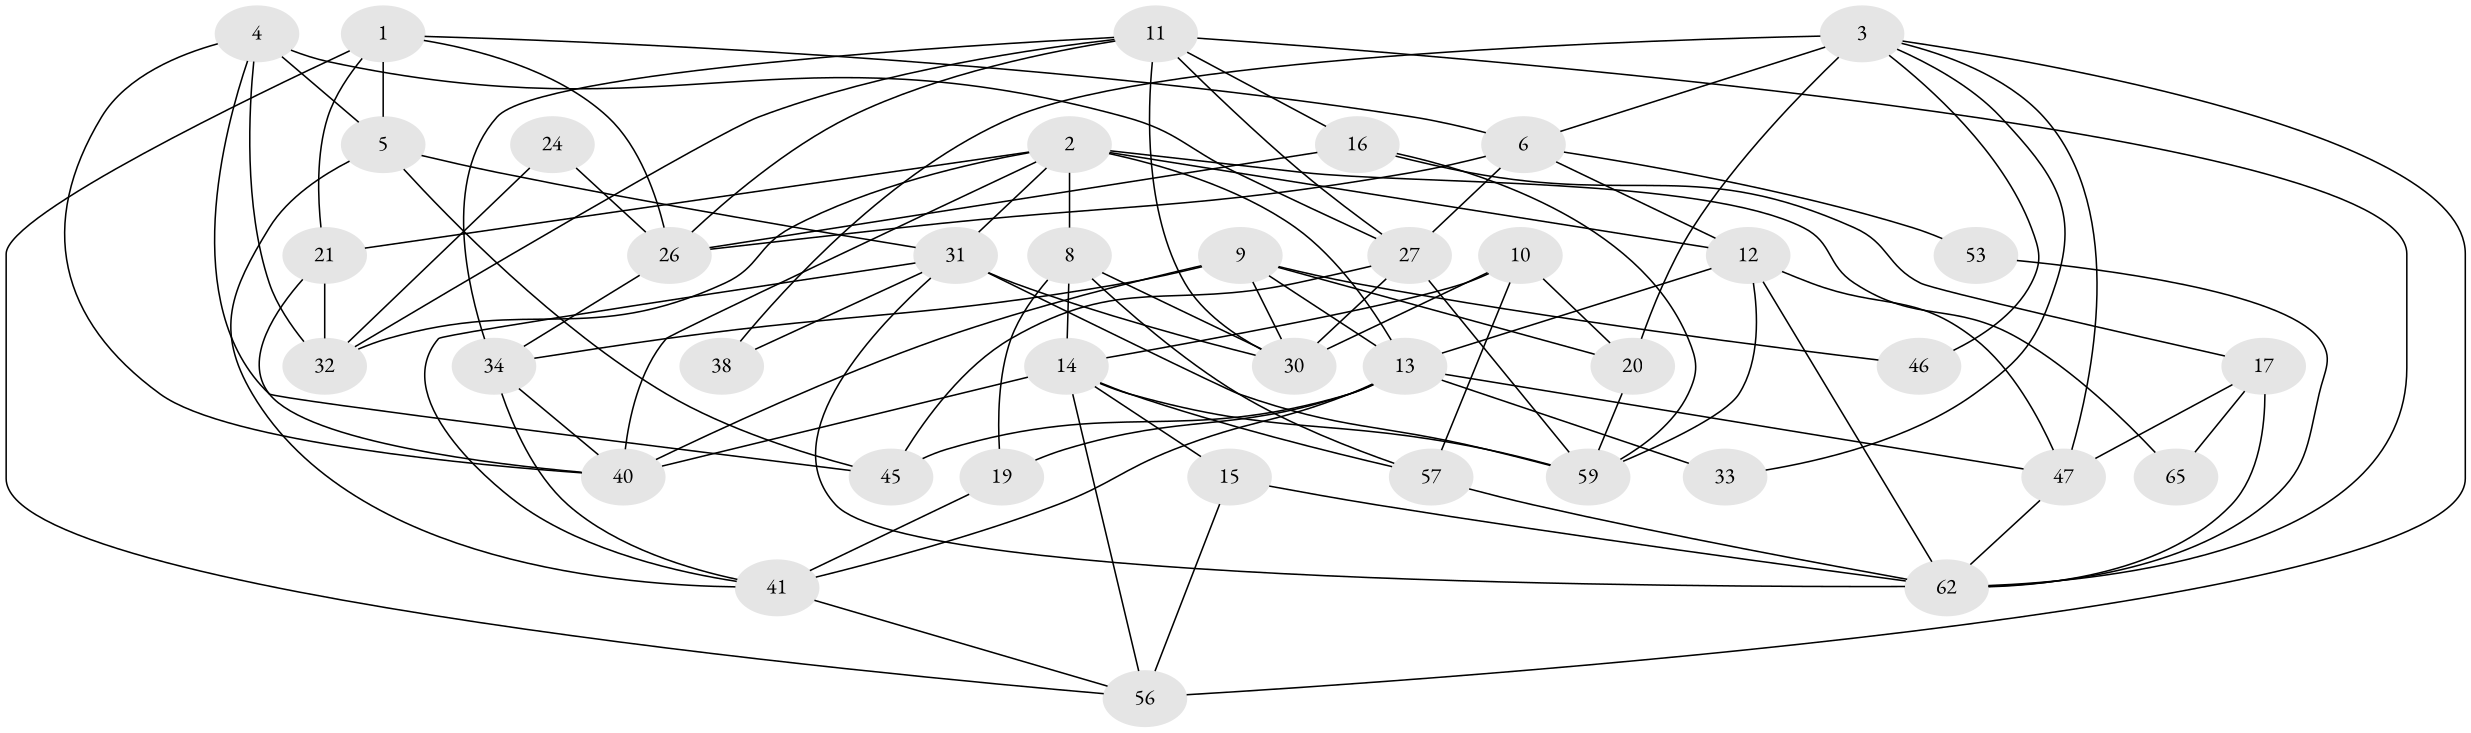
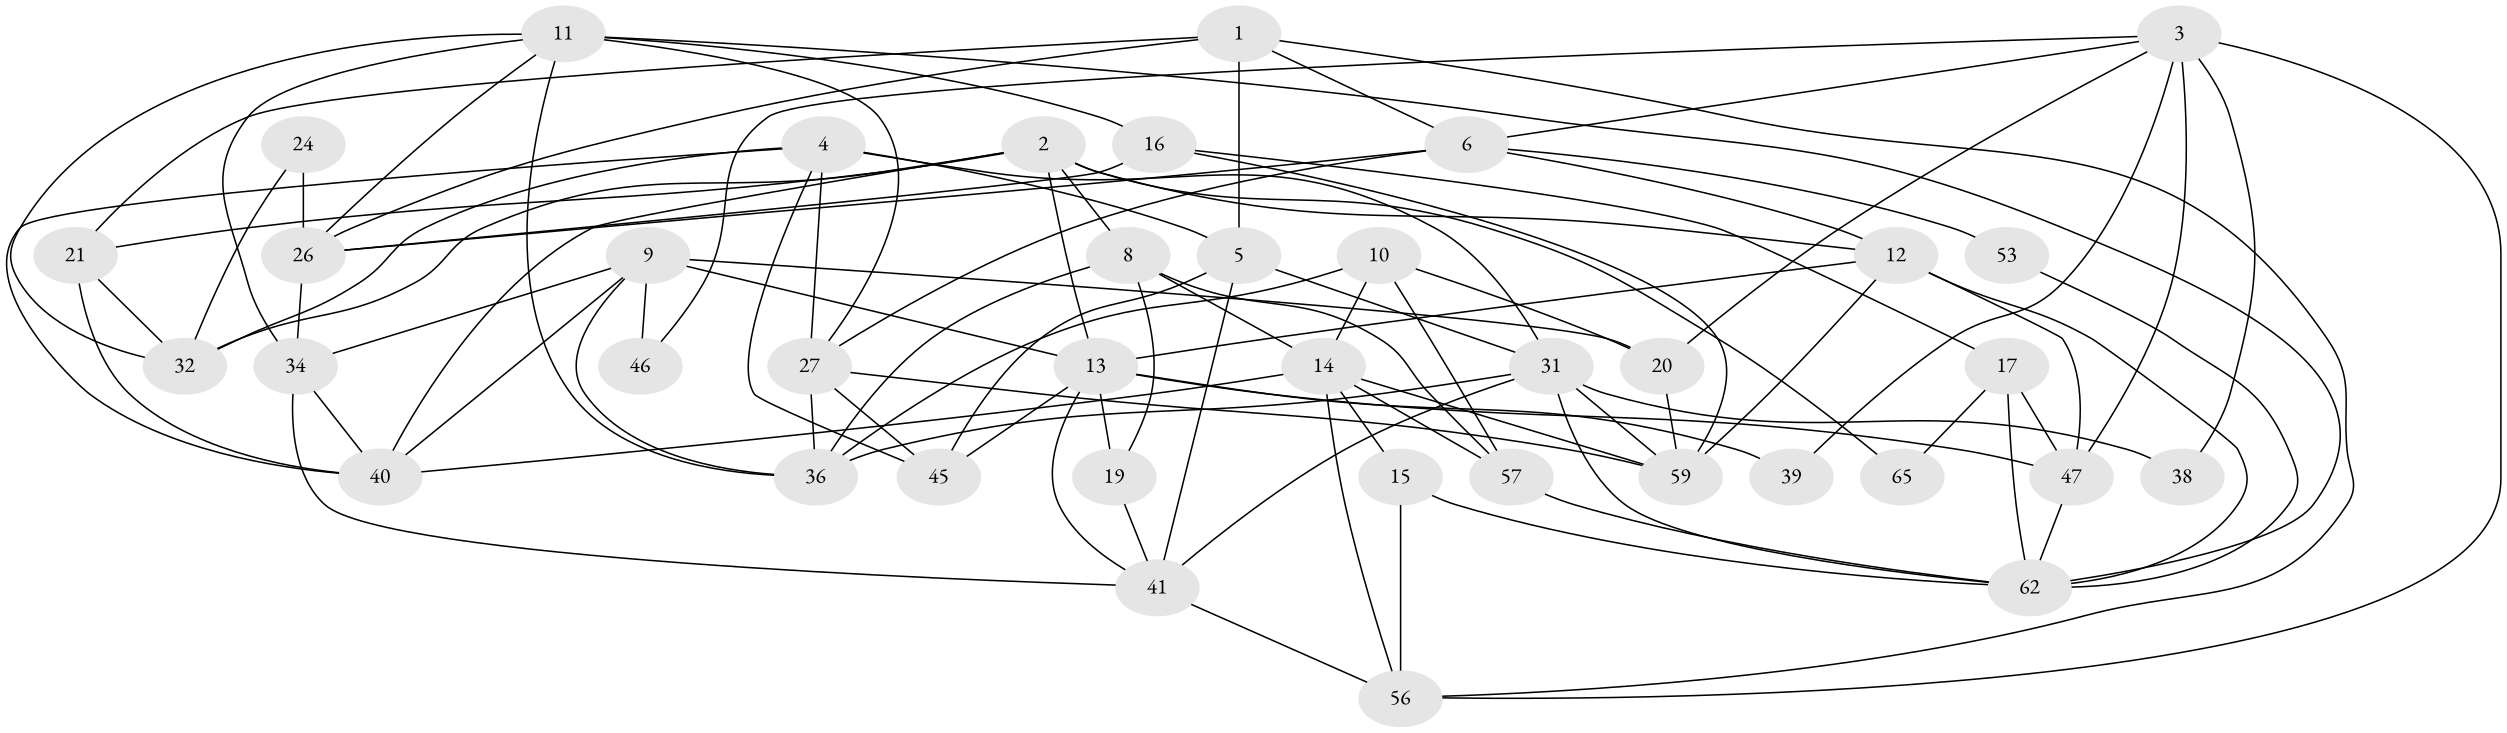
edge "2" -- "31": now "4" -- "31"
node "30": label "30" -> "36"
node "33": label "33" -> "39"
